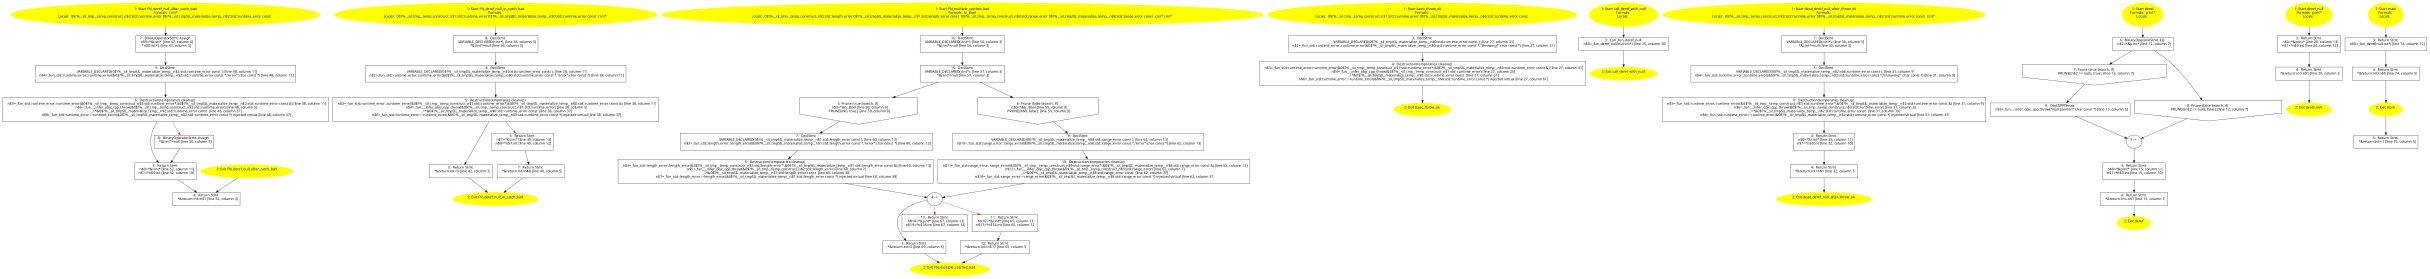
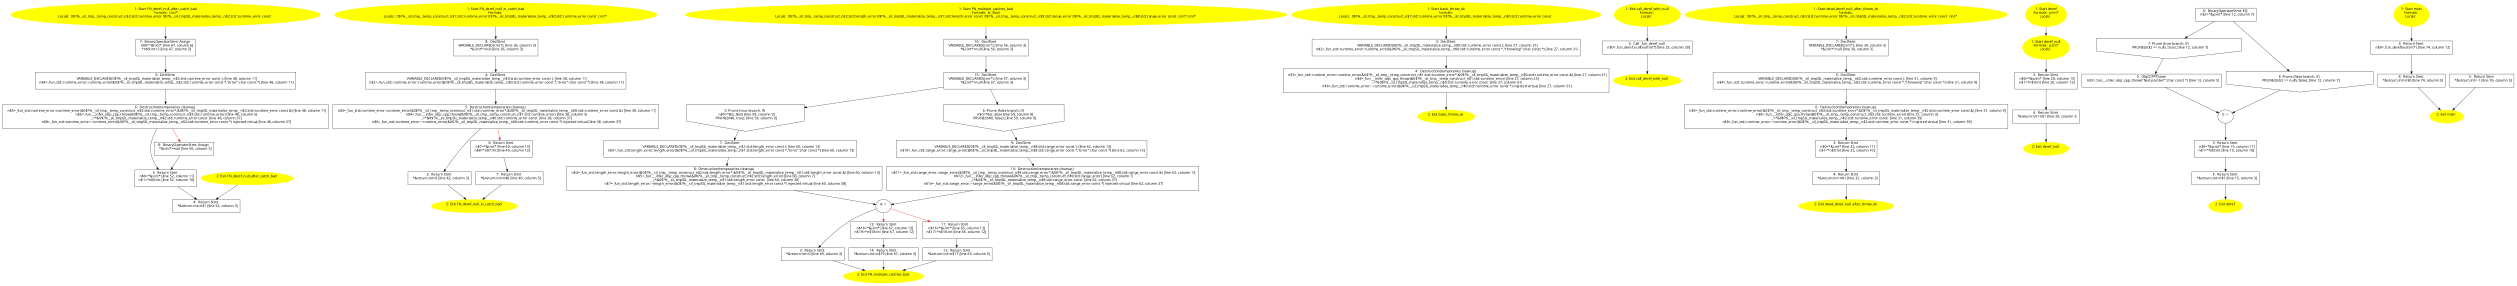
node "1: Start call_deref_with_null Formals: Locals:": label "1: Start call_deref_with_null Formals: Locals:" -> "1: Exit call_deref_with_null Formals: Locals:"
edge "1: Start deref Formals:  p:int* Locals:" -> "6:  BinaryOperatorStmt: EQ n$2=*&p:int* [line 12, column 7]": now "1: Start deref Formals:  p:int* Locals:" -> "1: Start deref_null Formals:  p:int* Locals:"
edge "2: Exit main" -> "5:  Return Stmt *&return:int=-1 [line 76, column 5]": reversed
node "14:  Return Stmt *&return:int=n$19 [line 67, column 5]": added
